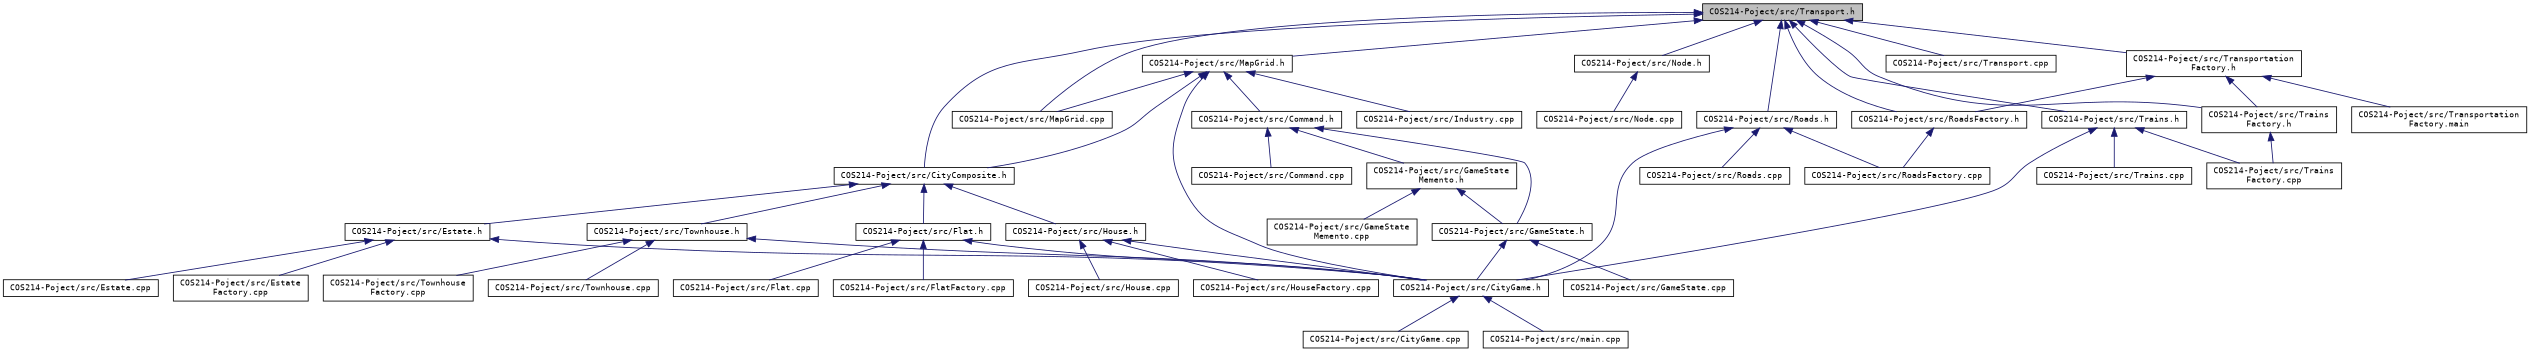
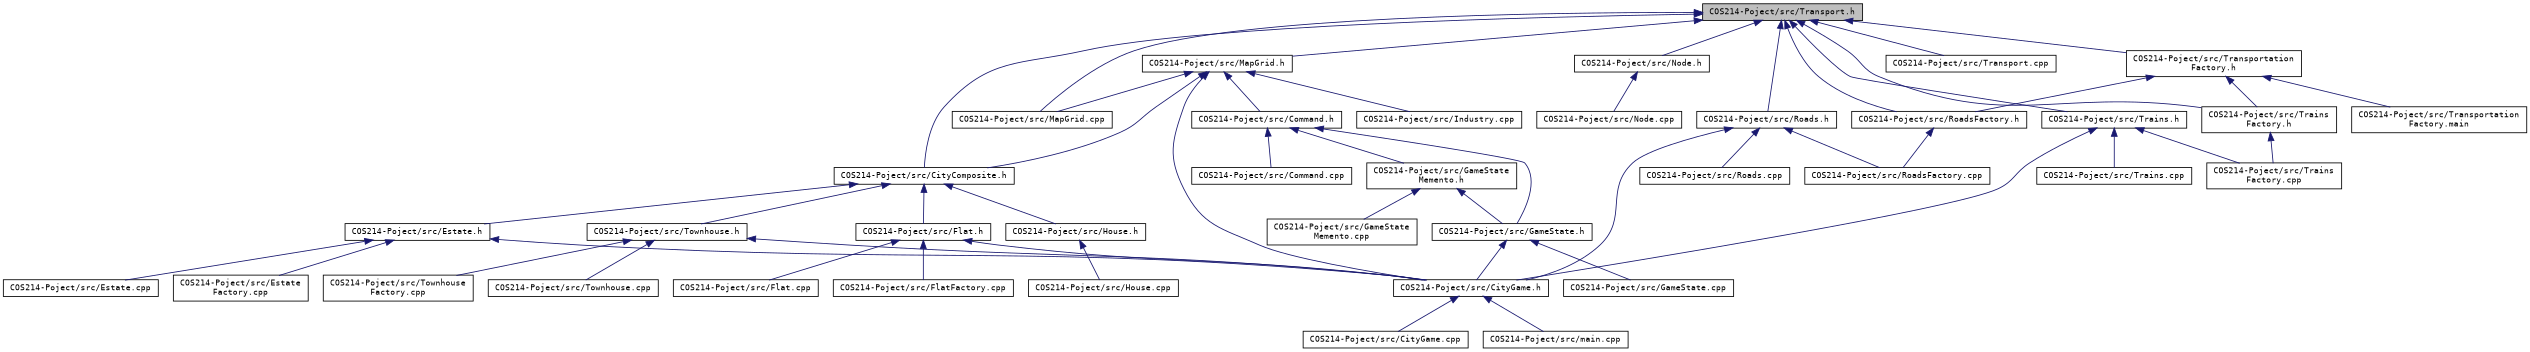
edge "COS214-Poject/src/CityGame.h" -> "COS214-Poject/src/House.h": removed
node "COS214-Poject/src/HouseFactory.cpp": removed
